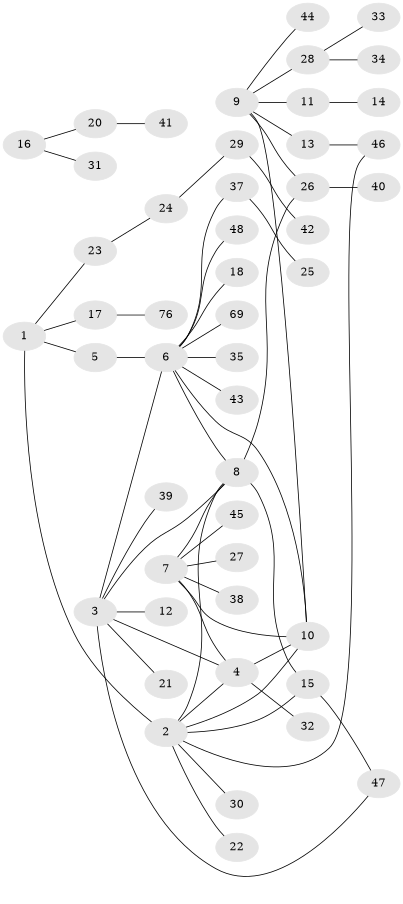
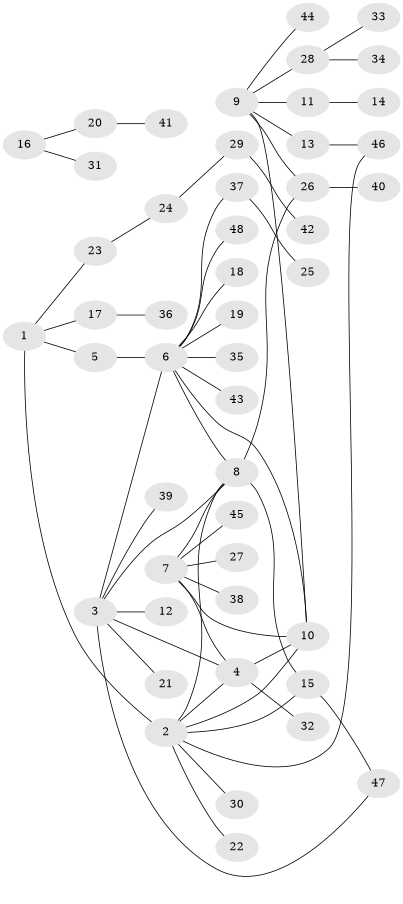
node "76": label "76" -> "36"
node "69": label "69" -> "19"
